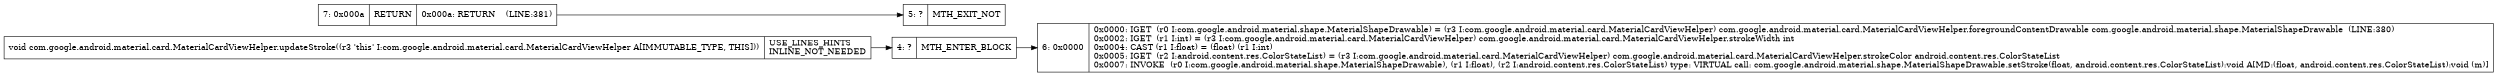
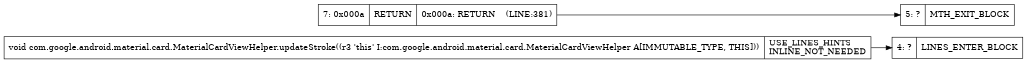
node "5: ?": text "MTH_EXIT_NOT" -> "MTH_EXIT_BLOCK"
node "4: ?": text "MTH_ENTER_BLOCK" -> "LINES_ENTER_BLOCK"
node "6: 0x0000": removed
